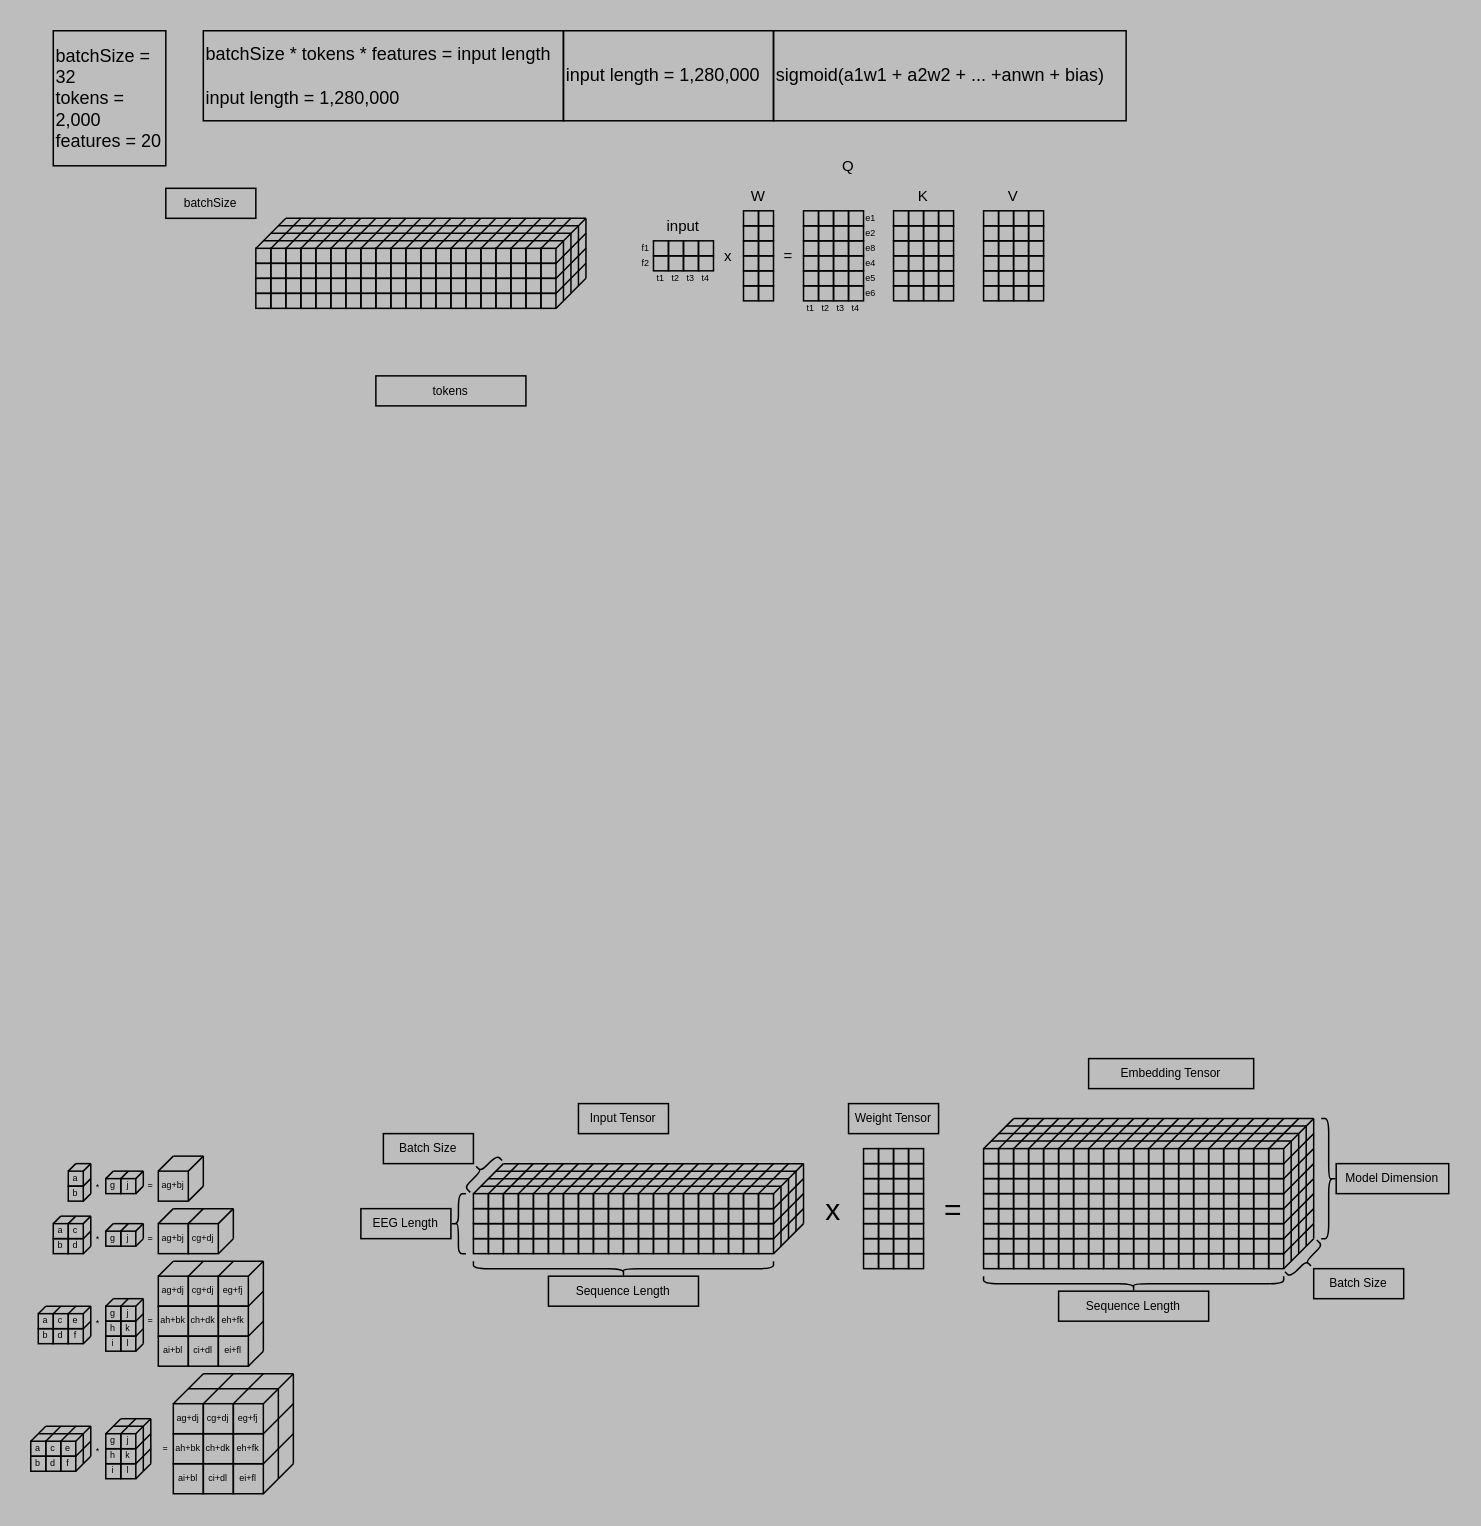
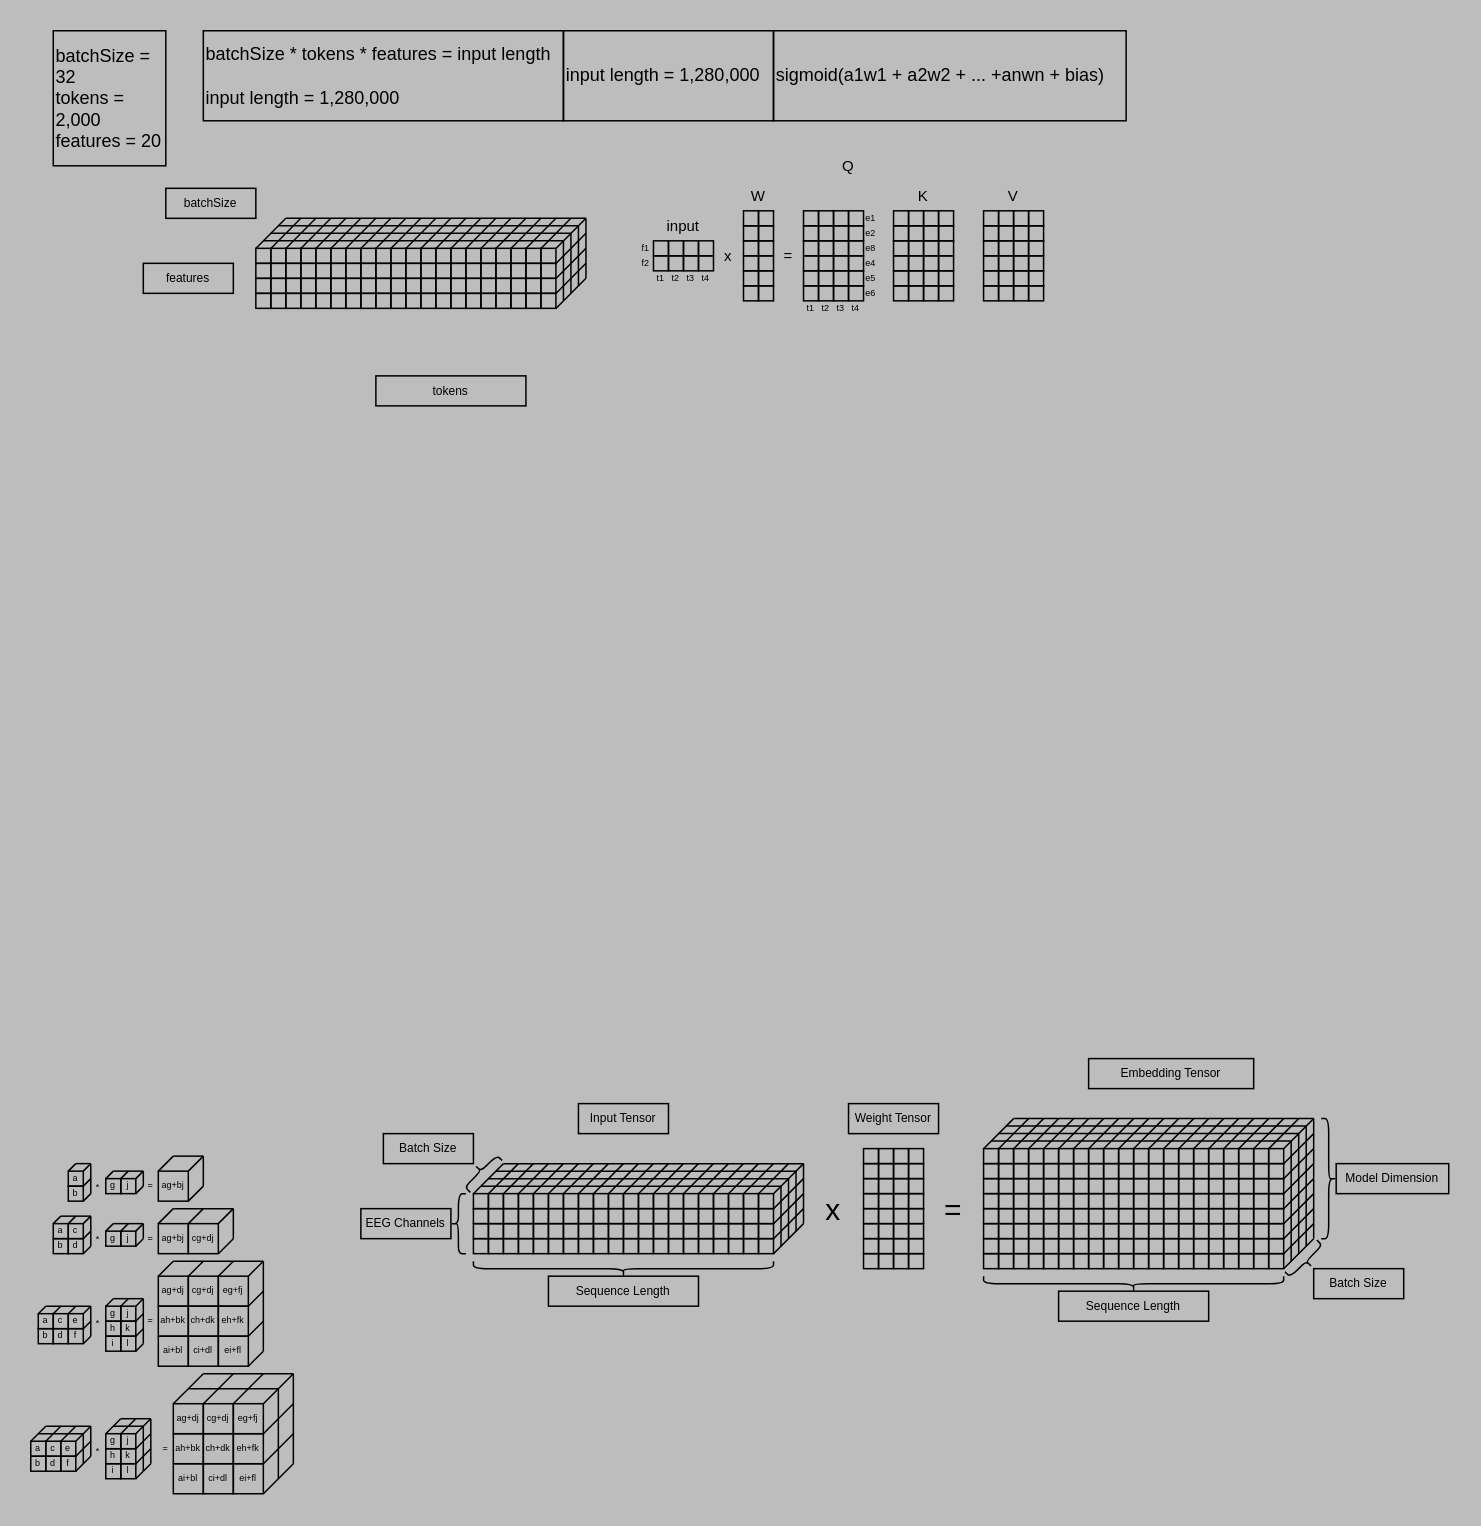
node "features": added
node "EEG Length": label "EEG Length" -> "EEG Channels"
